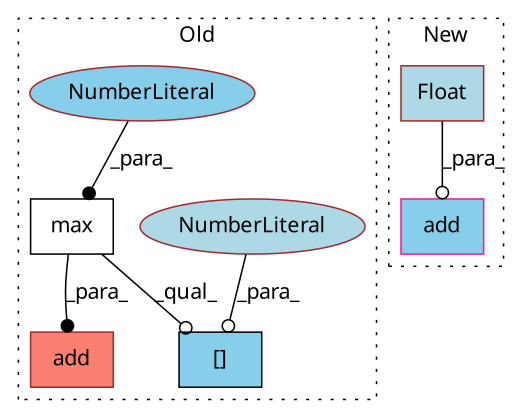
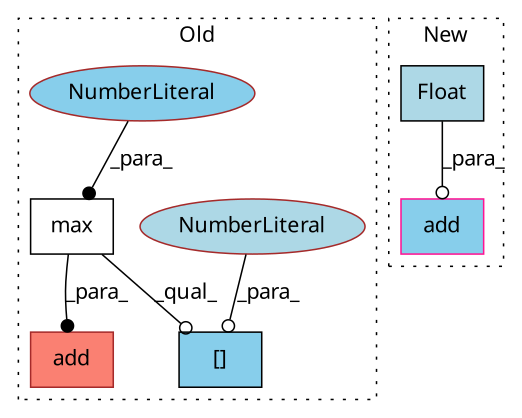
node "Float": color brown -> black
